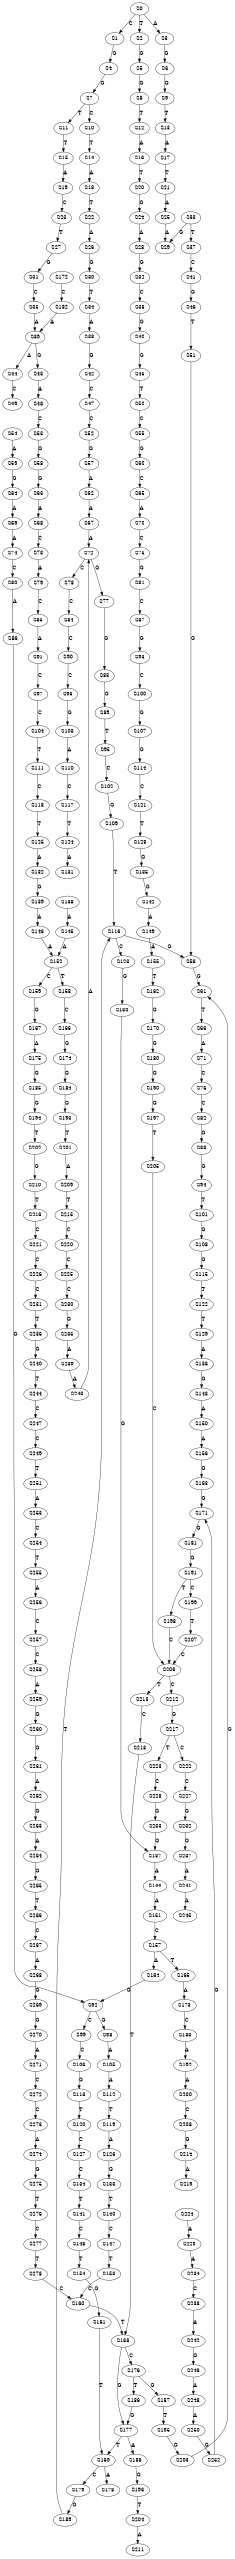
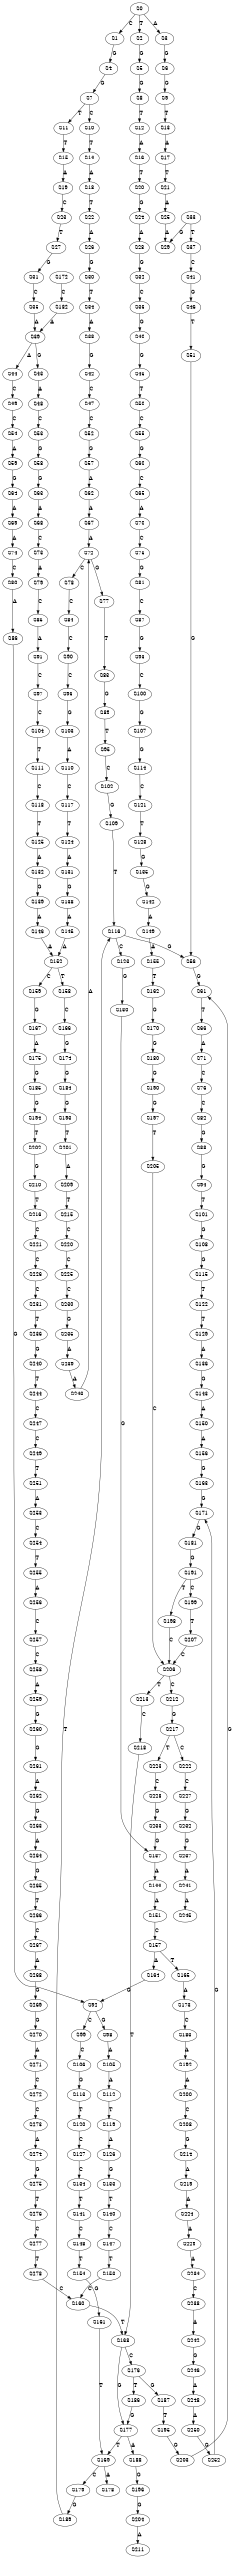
edge "S49" -> "S54": added, label "C"
edge "S77" -> "S83": label "G" -> "T"
edge "S131" -> "S138": added, label "G"
edge "S219" -> "S224": added, label "A"
edge "S196" -> "S204": label "T" -> "G"
